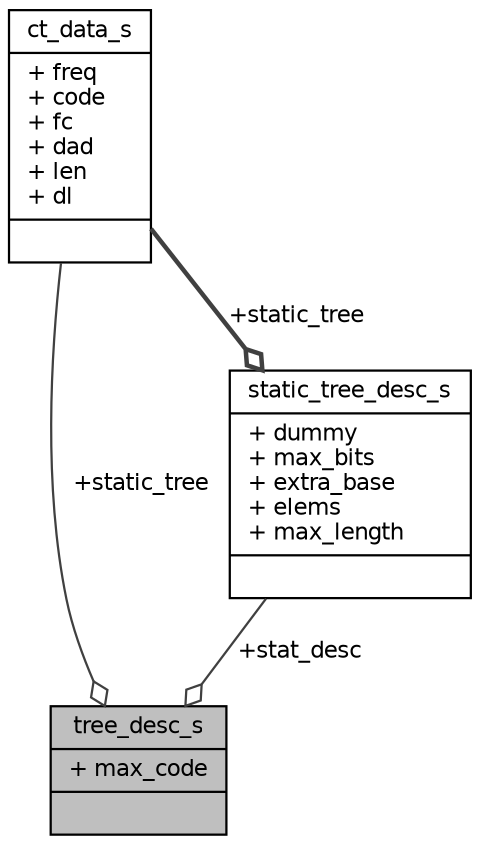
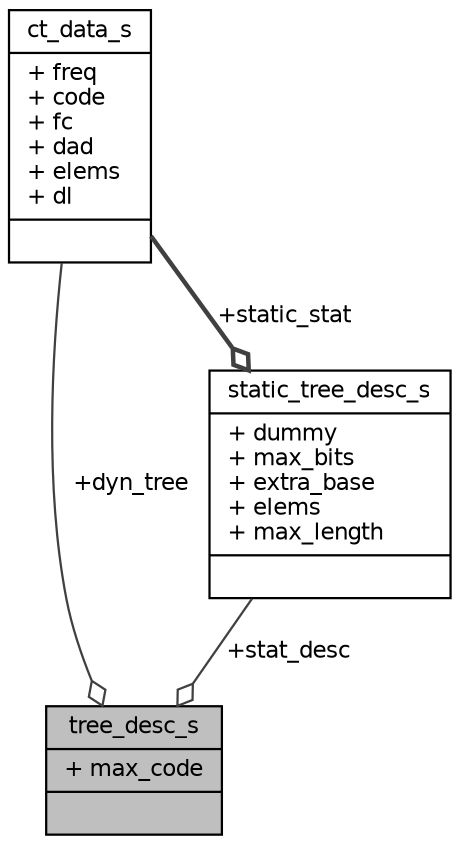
node "ct_data_s": text "+ len" -> "+ elems"
edge "ct_data_s" -> "static_tree_desc_s": label " +static_tree" -> " +static_stat"
edge "ct_data_s" -> "tree_desc_s": label " +static_tree" -> " +dyn_tree"
